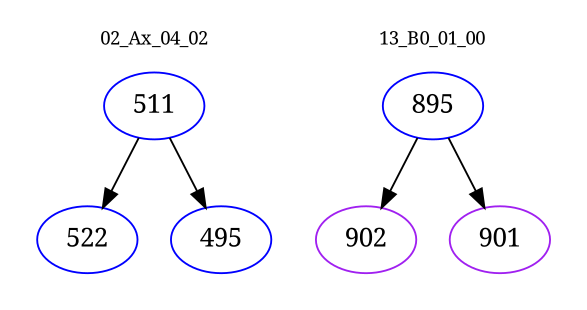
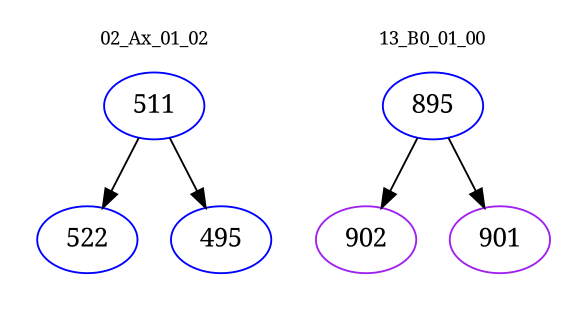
cluster "02_Ax_04_02": label "02_Ax_04_02" -> "02_Ax_01_02"
